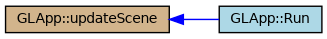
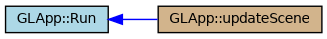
edge "GLApp::Run" -> "GLApp::updateScene": reversed
